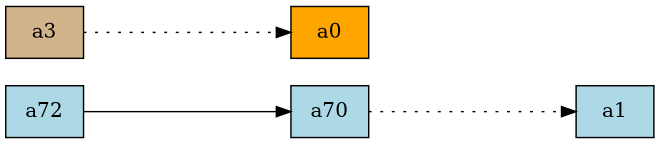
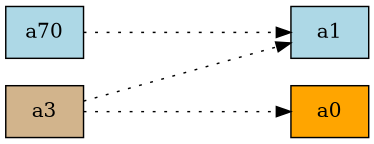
edge "a3" -> "a1": added
node "a72": removed
